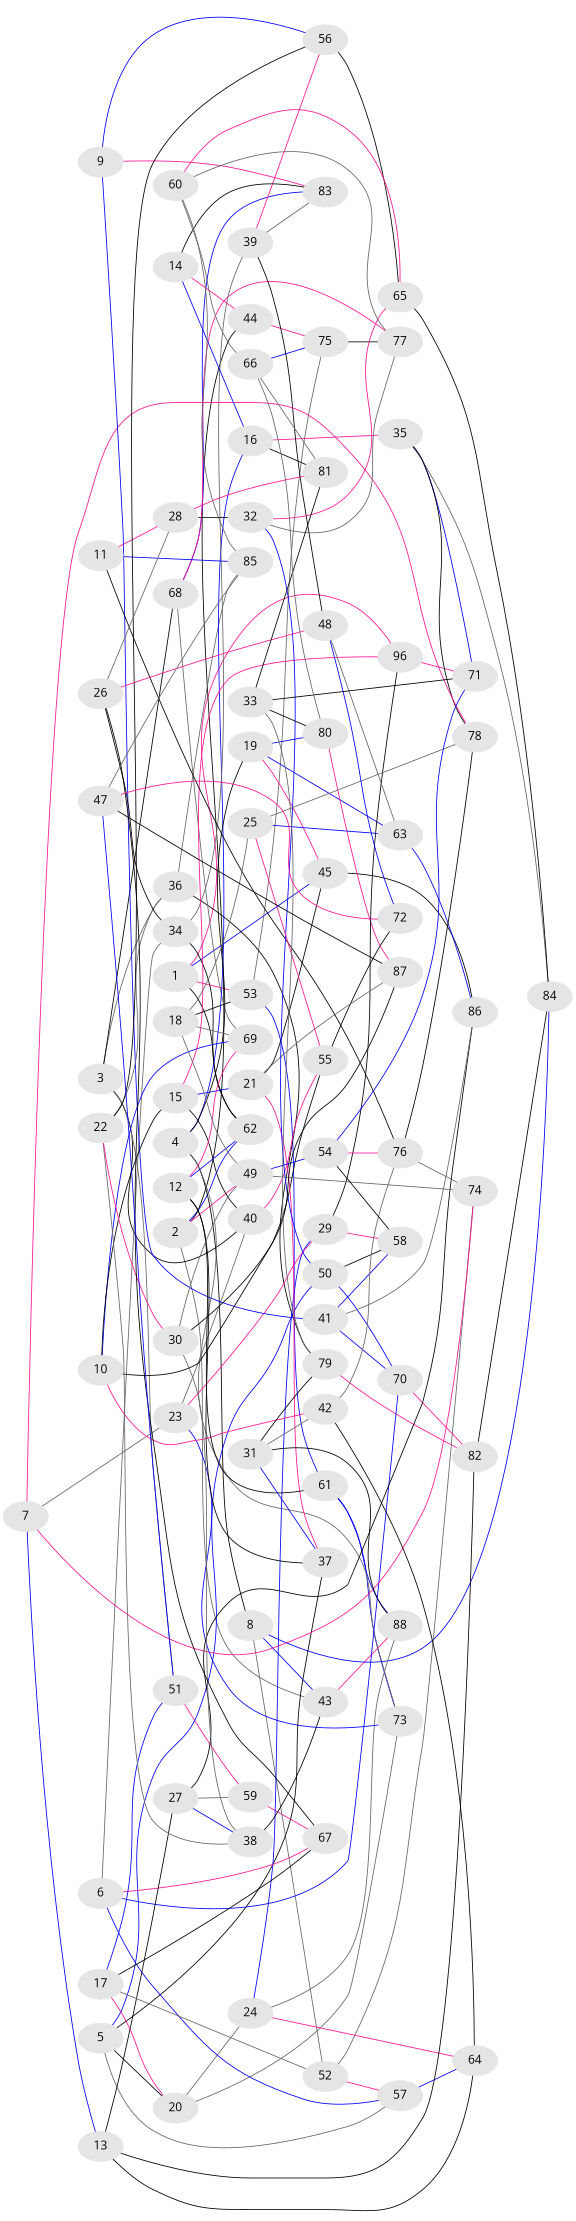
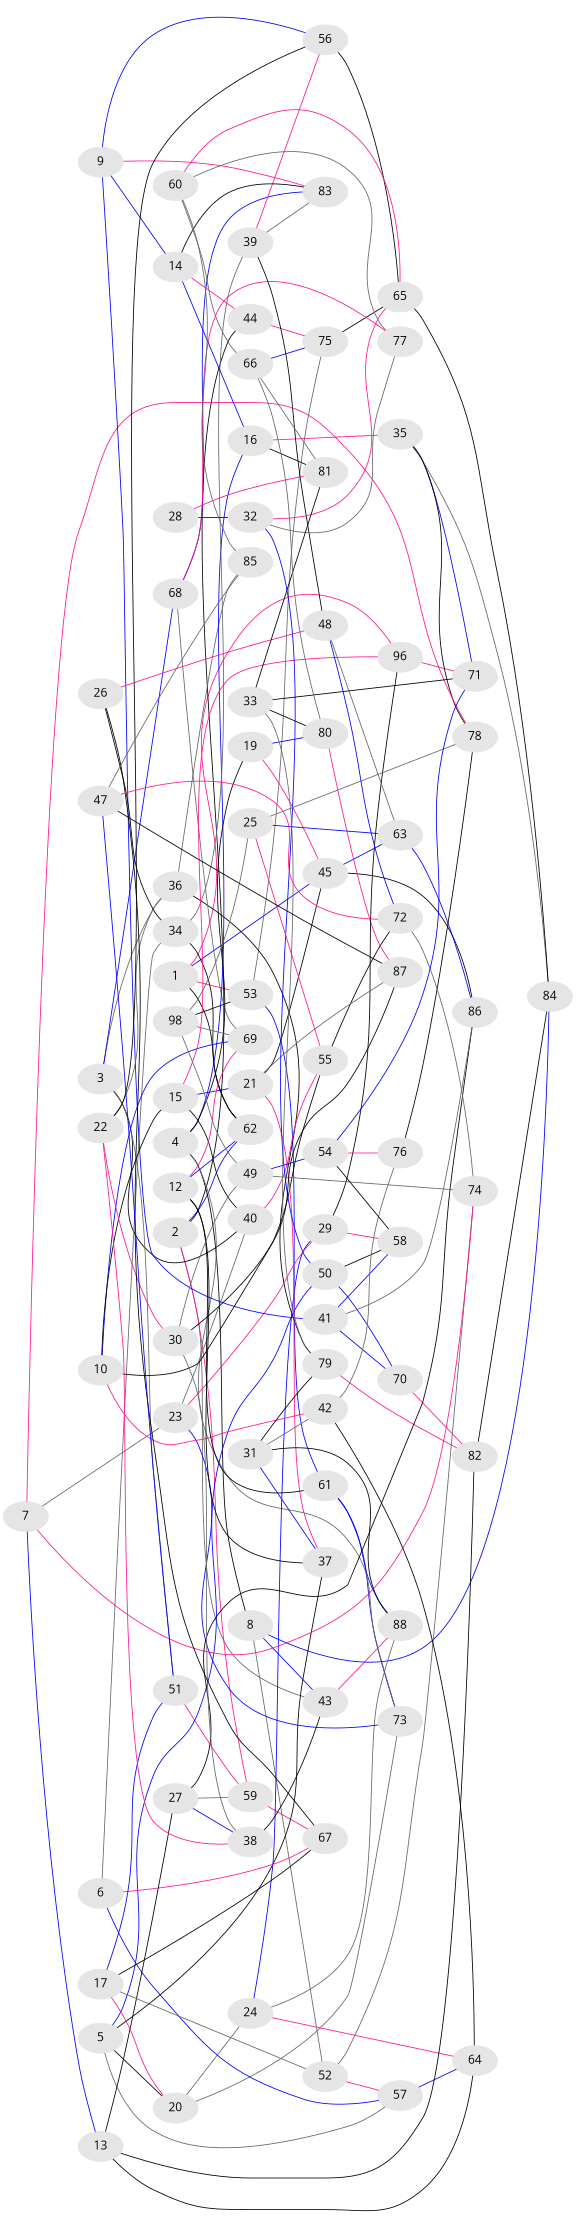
edge "9" -- "14": added
edge "75" -- "77": now "75" -- "65"
node "11": removed
edge "28" -- "26": removed
edge "19" -- "63": now "45" -- "63"
edge "68" -- "3": color black -> blue
node "18": label "18" -> "98"
edge "76" -- "74": now "72" -- "74"
edge "49" -- "2": now "59" -- "2"
edge "22" -- "38": color gray40 -> deeppink
edge "70" -- "6": removed
